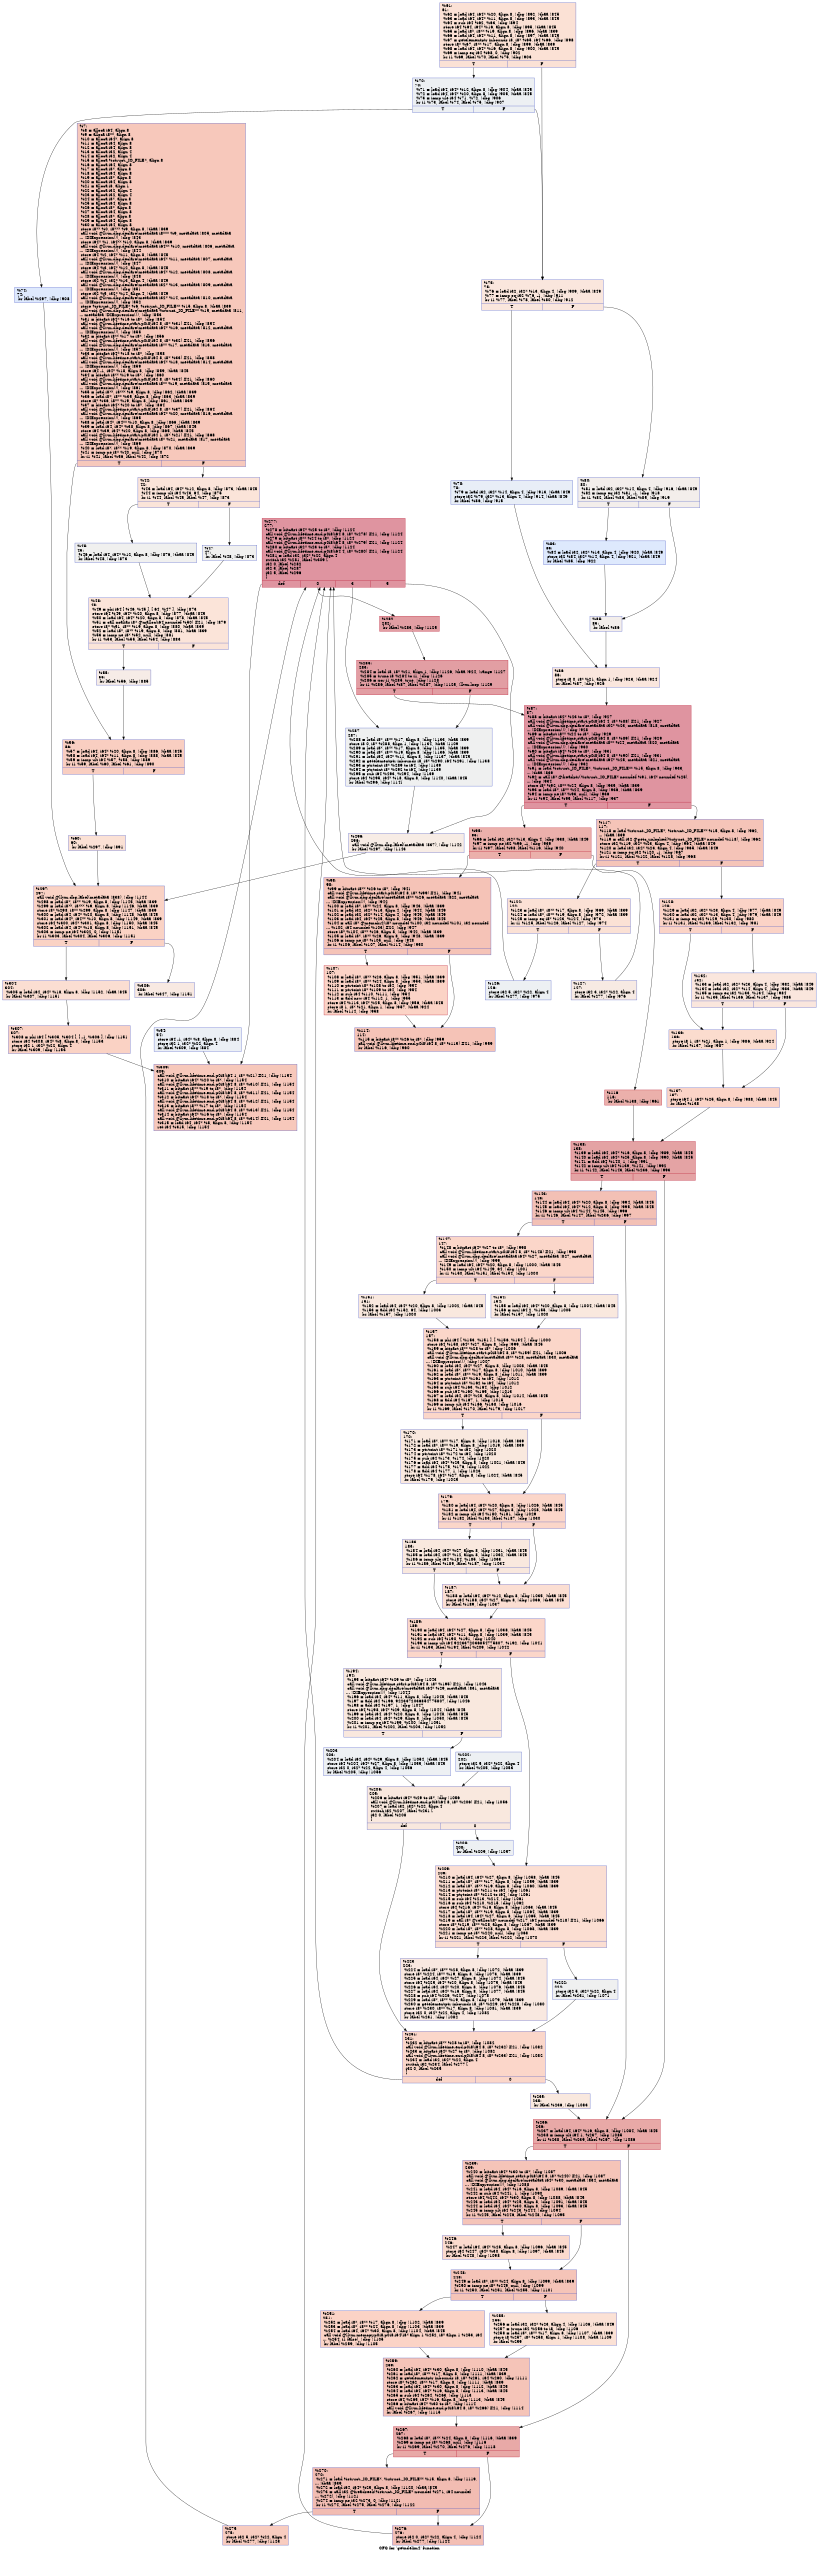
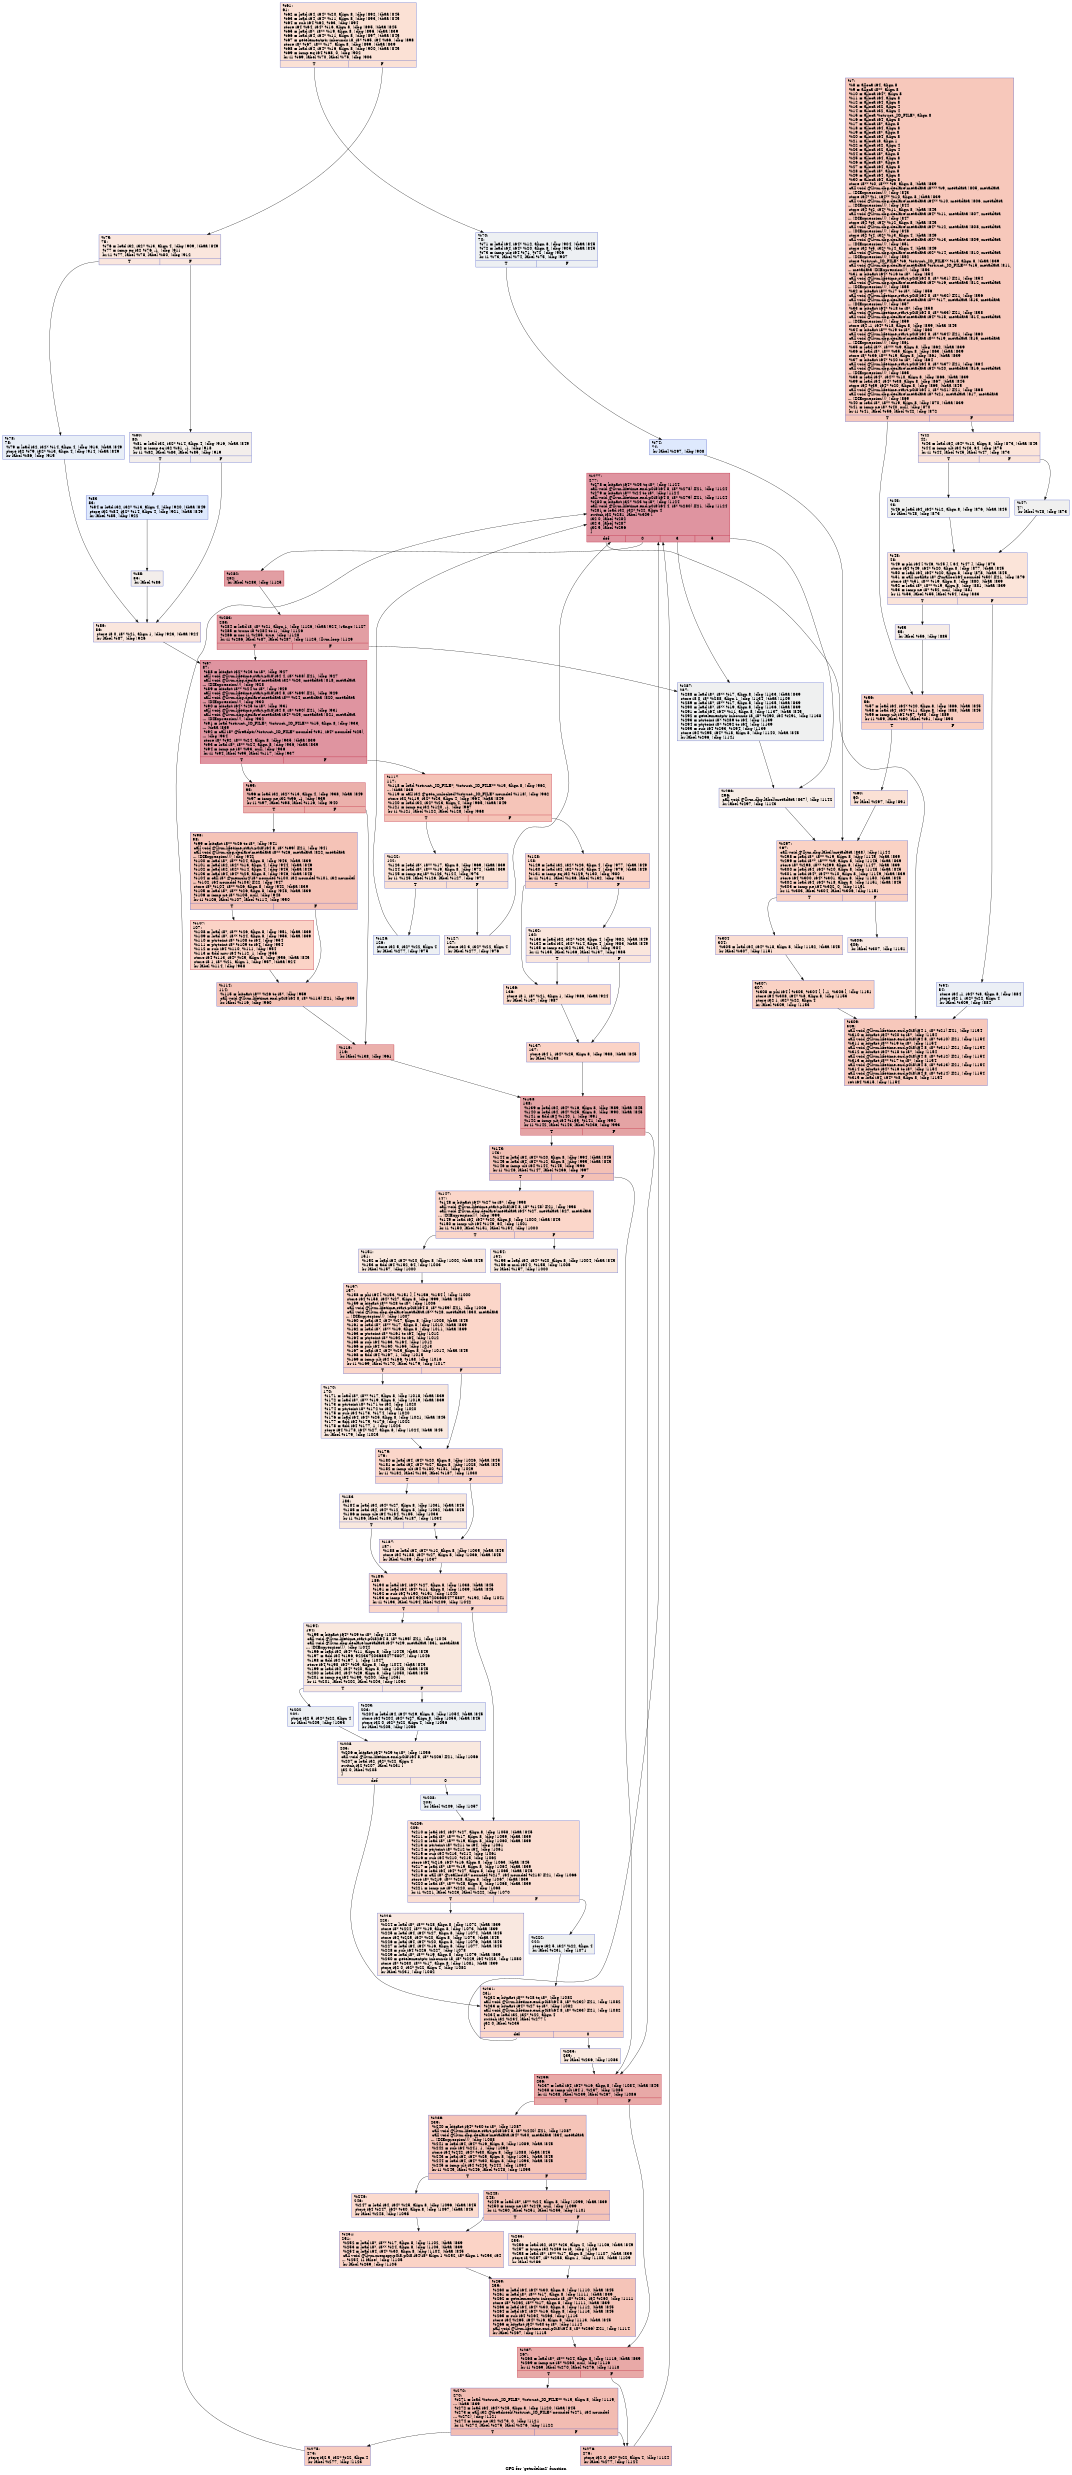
edge "%70:" -> "%75:": removed
edge "%80:" -> "%85:": now "%80:" -> "%86:"
edge "%48:" -> "%54:": added
node "%117:": color #3d50c3ff -> #b70d28ff
node "%306:": text "br label %347, !dbg !1151" -> "br label %307, !dbg !1151"
edge "%114:" -> "%116:": added
edge "%154:" -> "%157:": removed
edge "%194:" -> "%202:": added
edge "%223:" -> "%231:": removed
edge "%246:" -> "%248:": now "%246:" -> "%251:"
